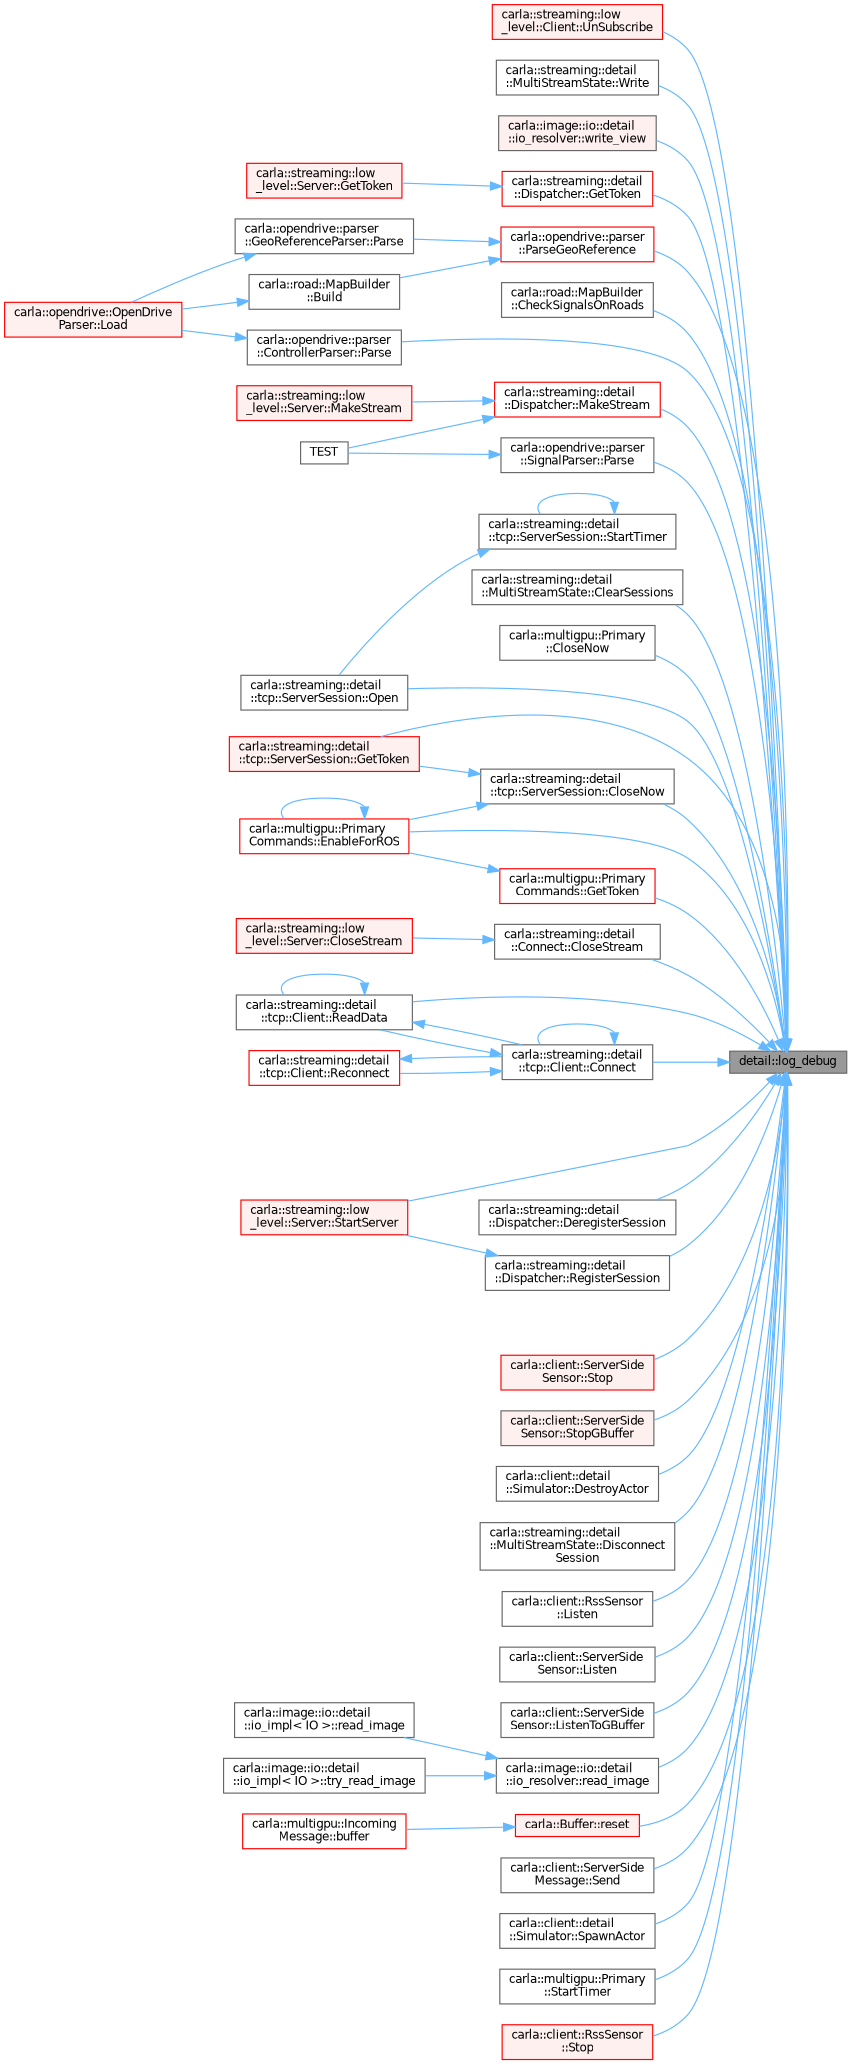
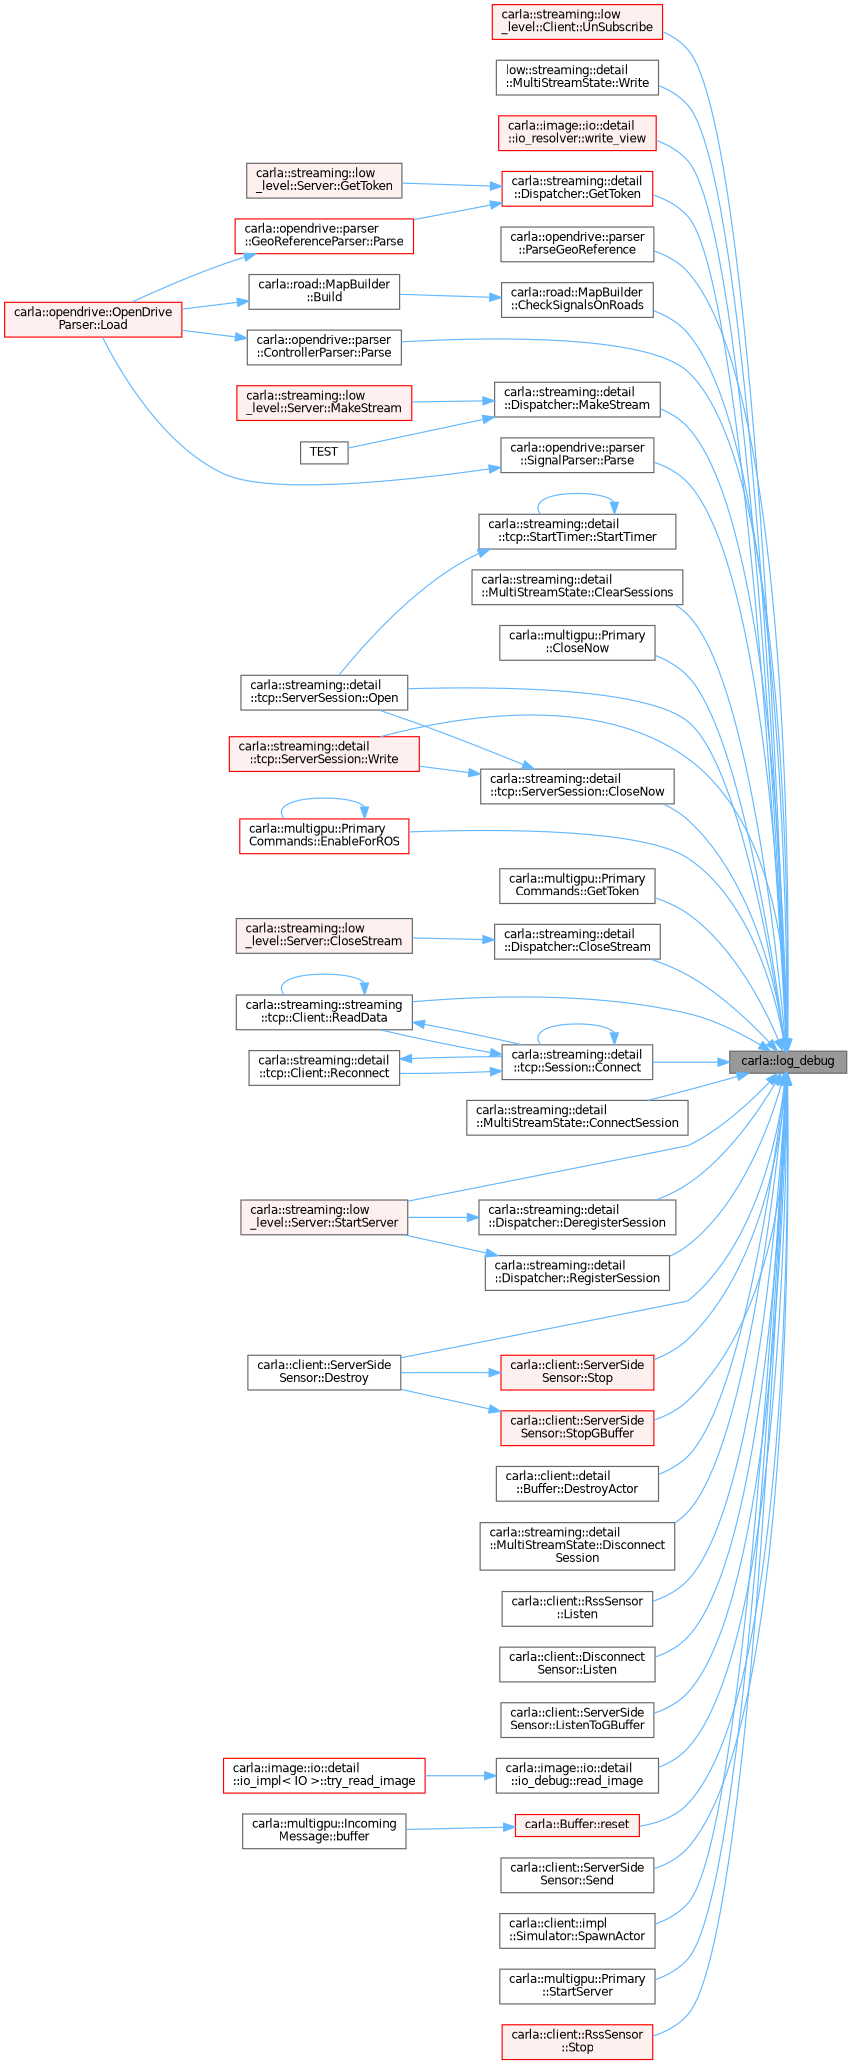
node "carla::streaming::detail ::MultiStreamState::Write": label "carla::streaming::detail ::MultiStreamState::Write" -> "low::streaming::detail ::MultiStreamState::Write"
node "carla::image::io::detail ::io_resolver::write_view": color grey40 -> red
node "carla::streaming::low _level::Server::GetToken": color red -> grey40
node "carla::opendrive::parser ::GeoReferenceParser::Parse": color grey40 -> red
edge "carla::opendrive::parser ::GeoReferenceParser::Parse" -> "carla::opendrive::parser ::ParseGeoReference": now "carla::opendrive::parser ::GeoReferenceParser::Parse" -> "carla::streaming::detail ::Dispatcher::GetToken"
node "carla::opendrive::parser ::ParseGeoReference": color red -> grey40
edge "carla::road::MapBuilder ::Build" -> "carla::opendrive::parser ::ParseGeoReference": now "carla::road::MapBuilder ::Build" -> "carla::road::MapBuilder ::CheckSignalsOnRoads"
node "carla::streaming::detail ::Dispatcher::MakeStream": color red -> grey40
edge "TEST" -> "carla::opendrive::parser ::SignalParser::Parse": now "carla::opendrive::OpenDrive Parser::Load" -> "carla::opendrive::parser ::SignalParser::Parse"
node "carla::streaming::detail ::tcp::ServerSession::StartTimer": label "carla::streaming::detail ::tcp::ServerSession::StartTimer" -> "carla::streaming::detail ::tcp::StartTimer::StartTimer"
node "carla::streaming::detail ::tcp::ServerSession::GetToken": label "carla::streaming::detail ::tcp::ServerSession::GetToken" -> "carla::streaming::detail ::tcp::ServerSession::Write"
edge "carla::multigpu::Primary Commands::EnableForROS" -> "carla::streaming::detail ::tcp::ServerSession::CloseNow": now "carla::streaming::detail ::tcp::ServerSession::Open" -> "carla::streaming::detail ::tcp::ServerSession::CloseNow"
edge "carla::multigpu::Primary Commands::EnableForROS" -> "carla::multigpu::Primary Commands::GetToken": removed
node "carla::multigpu::Primary Commands::GetToken": color red -> grey40
node "carla::streaming::low _level::Server::CloseStream": color red -> grey40
node "carla::streaming::detail ::Connect::CloseStream": label "carla::streaming::detail ::Connect::CloseStream" -> "carla::streaming::detail ::Dispatcher::CloseStream"
node "carla::streaming::detail ::tcp::Client::ReadData": label "carla::streaming::detail ::tcp::Client::ReadData" -> "carla::streaming::streaming ::tcp::Client::ReadData"
node "carla::streaming::detail ::tcp::Client::Connect": label "carla::streaming::detail ::tcp::Client::Connect" -> "carla::streaming::detail ::tcp::Session::Connect"
node "detail::log_debug": label "detail::log_debug" -> "carla::log_debug"
node "carla::streaming::detail ::tcp::Client::Reconnect": color red -> grey40
node "carla::streaming::detail ::MultiStreamState::ConnectSession": added
node "carla::streaming::low _level::Server::StartServer": color red -> grey40
edge "carla::streaming::low _level::Server::StartServer" -> "carla::streaming::detail ::Dispatcher::DeregisterSession": added
node "carla::client::ServerSide Sensor::Destroy": added
node "carla::client::ServerSide Sensor::StopGBuffer": color grey40 -> red
node "carla::client::detail ::Simulator::DestroyActor": label "carla::client::detail ::Simulator::DestroyActor" -> "carla::client::detail ::Buffer::DestroyActor"
node "carla::client::ServerSide Sensor::Listen": label "carla::client::ServerSide Sensor::Listen" -> "carla::client::Disconnect Sensor::Listen"
node "carla::image::io::detail ::io_impl< IO >::read_image": removed
node "carla::image::io::detail ::io_impl< IO >::try_read_image": color grey40 -> red
node "carla::image::io::detail ::io_resolver::read_image": label "carla::image::io::detail ::io_resolver::read_image" -> "carla::image::io::detail ::io_debug::read_image"
node "carla::multigpu::Incoming Message::buffer": color red -> grey40
node "carla::client::ServerSide Message::Send": label "carla::client::ServerSide Message::Send" -> "carla::client::ServerSide Sensor::Send"
node "carla::client::detail ::Simulator::SpawnActor": label "carla::client::detail ::Simulator::SpawnActor" -> "carla::client::impl ::Simulator::SpawnActor"
node "carla::multigpu::Primary ::StartTimer": label "carla::multigpu::Primary ::StartTimer" -> "carla::multigpu::Primary ::StartServer"
